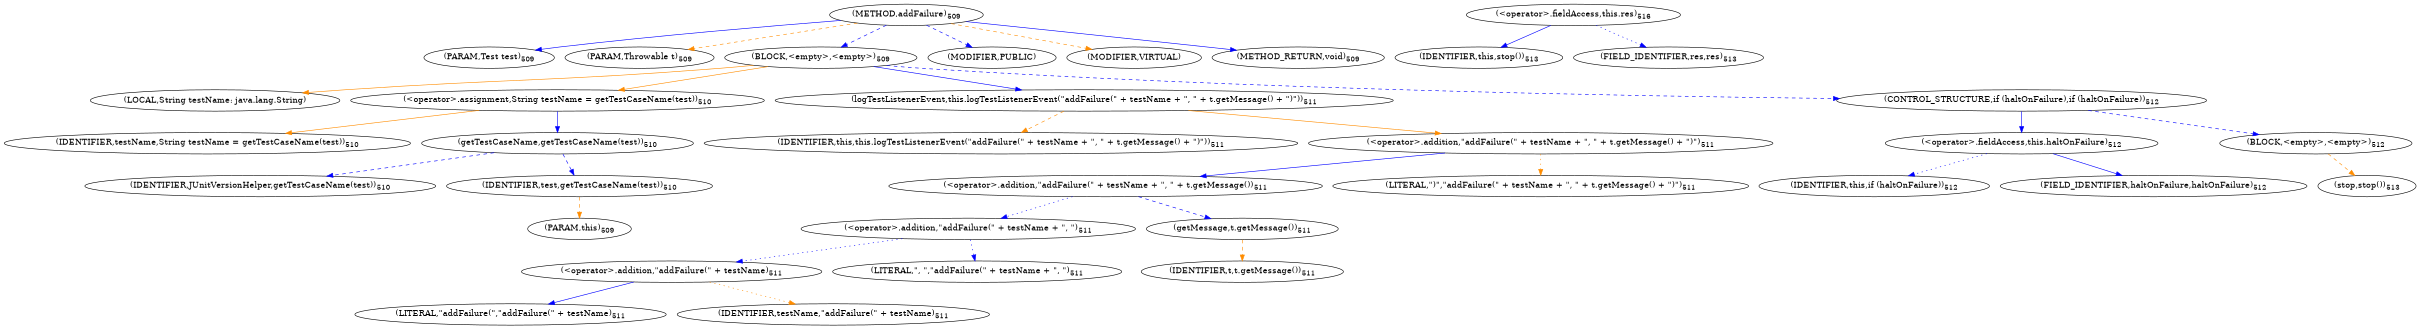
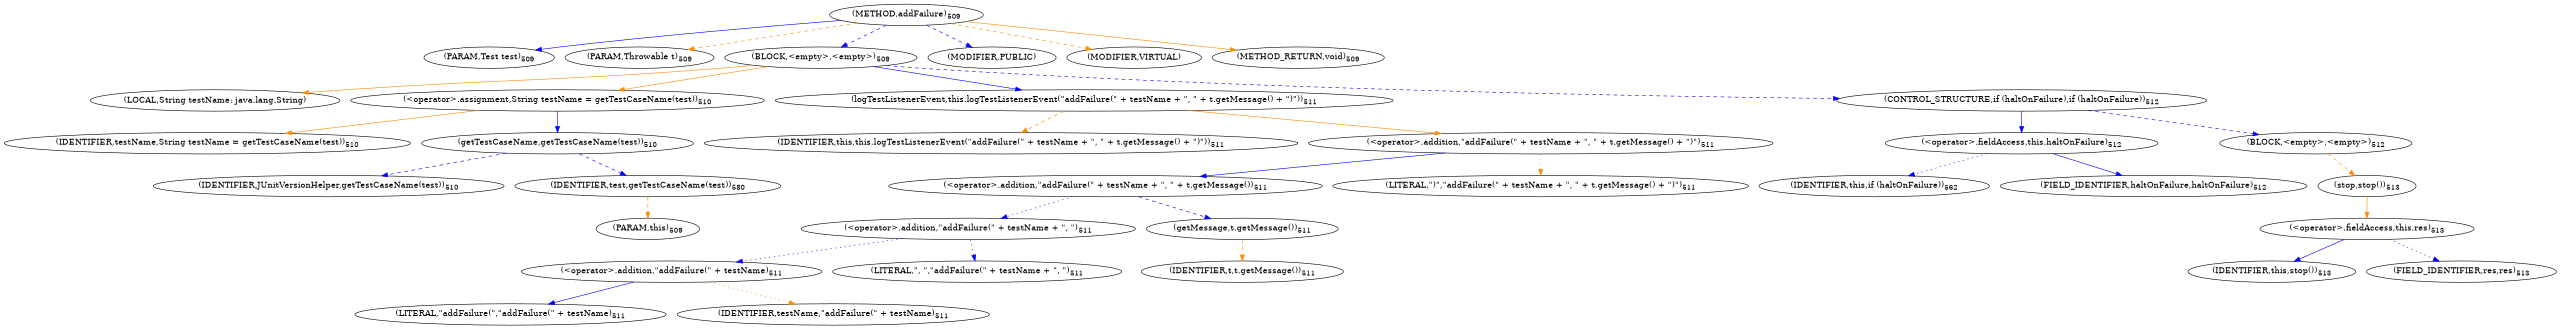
node "(<operator>.fieldAccess,this.res)": text "516" -> "513"
edge "(METHOD,addFailure)" -> "(METHOD_RETURN,void)": color blue -> darkorange
node "(IDENTIFIER,test,getTestCaseName(test))": text "510" -> "580"
node "(IDENTIFIER,this,if (haltOnFailure))": text "512" -> "562"
edge "(stop,stop())" -> "(<operator>.fieldAccess,this.res)": added
